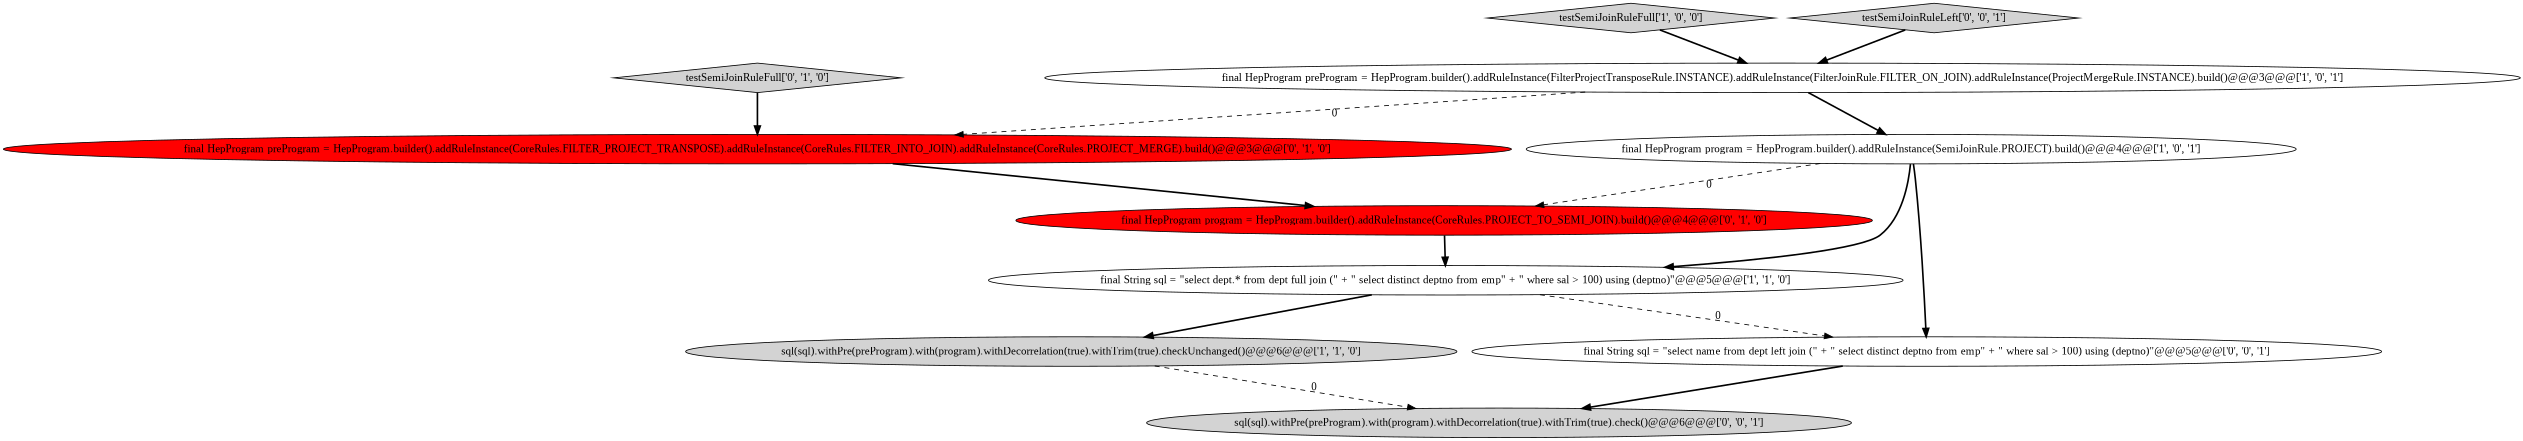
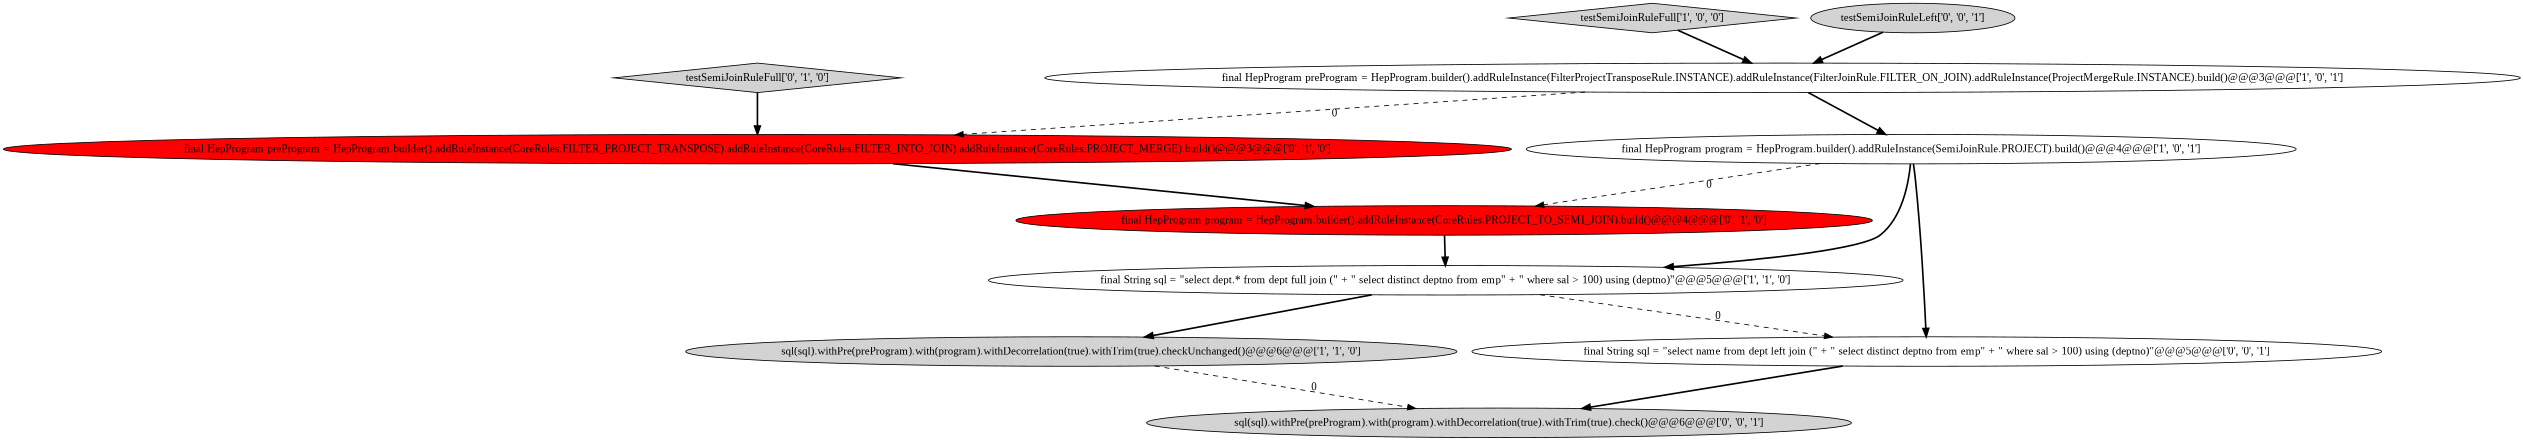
node "testSemiJoinRuleLeft['0', '0', '1']": shape diamond -> ellipse
